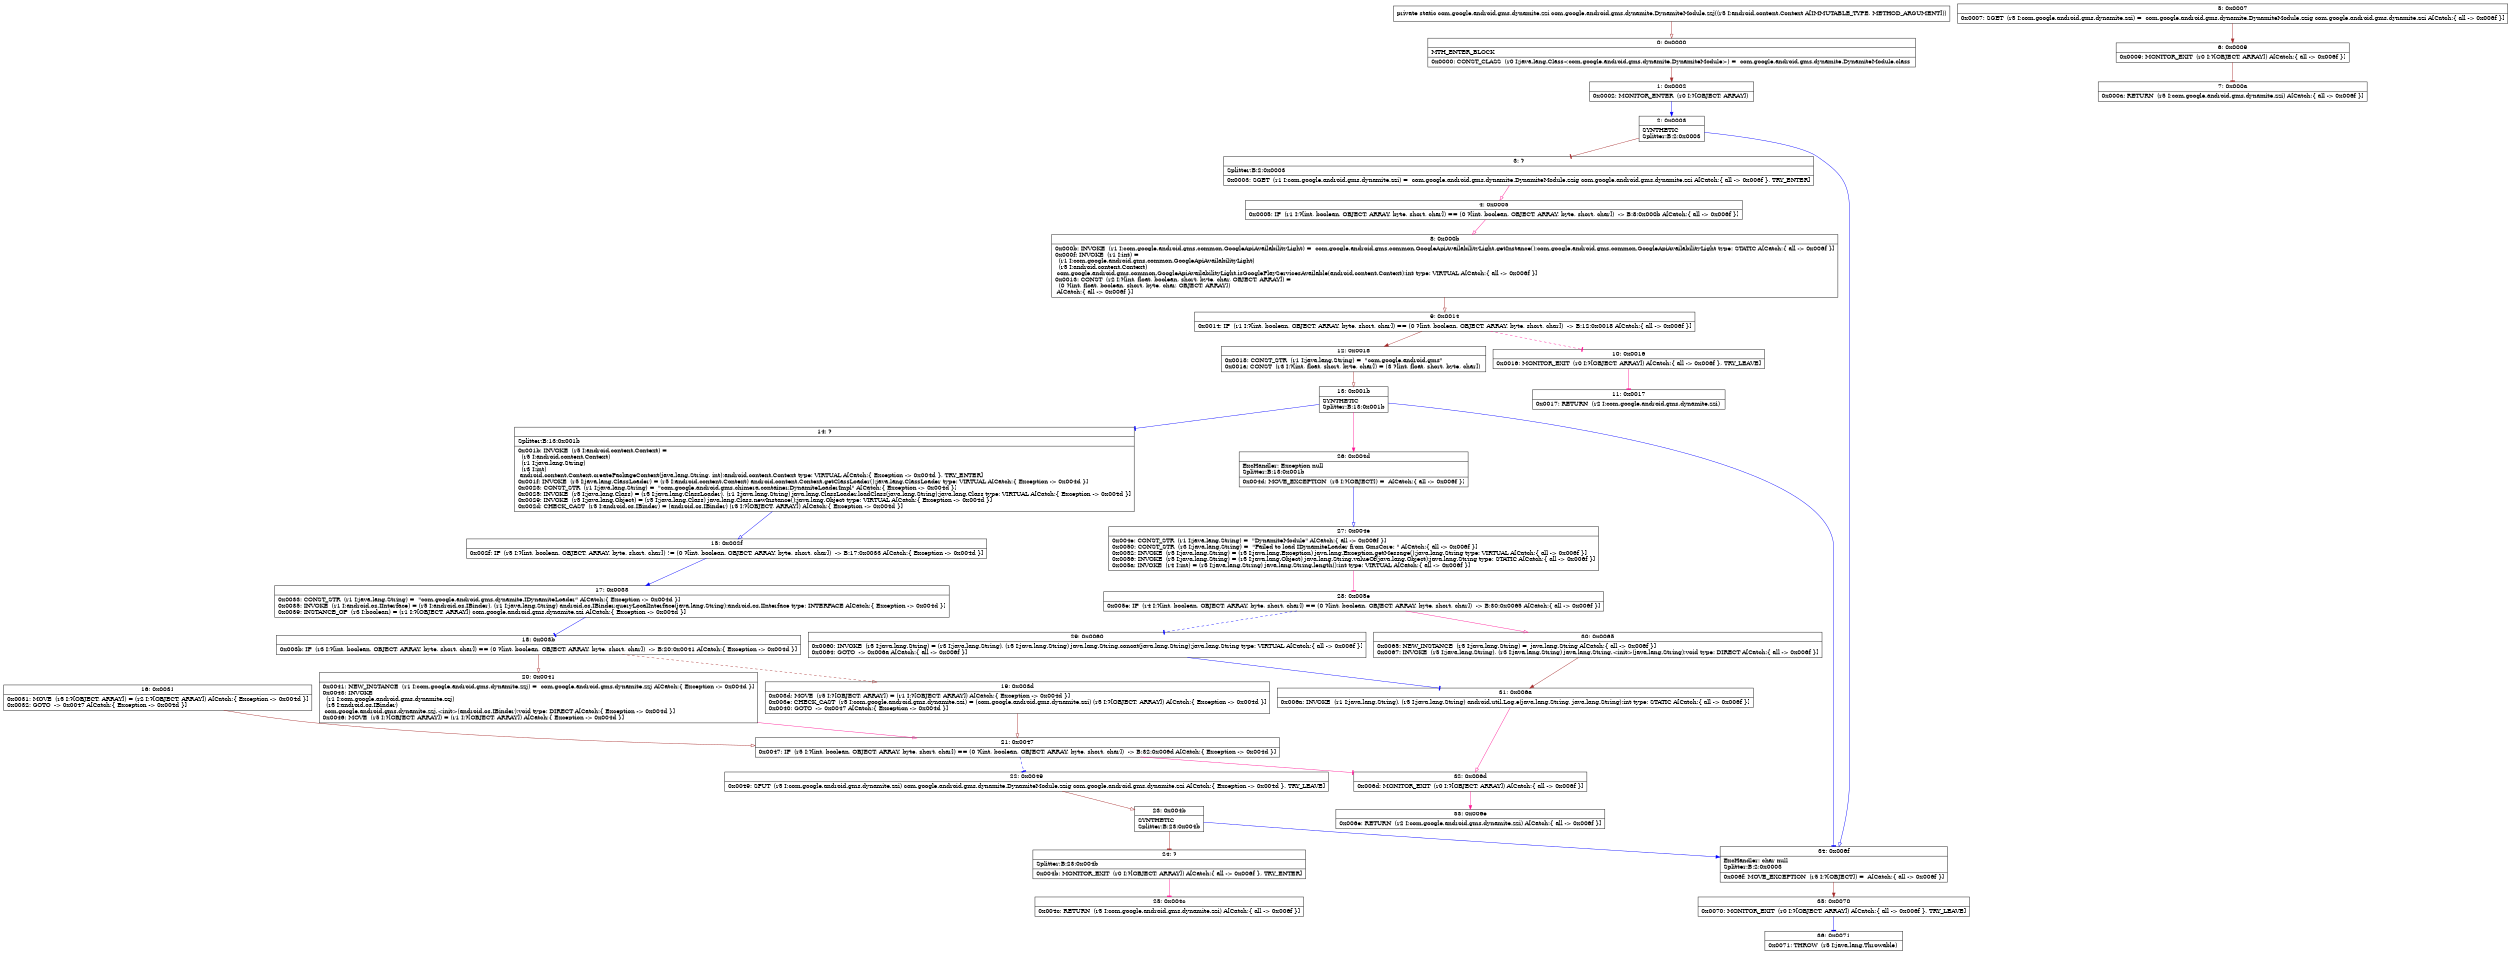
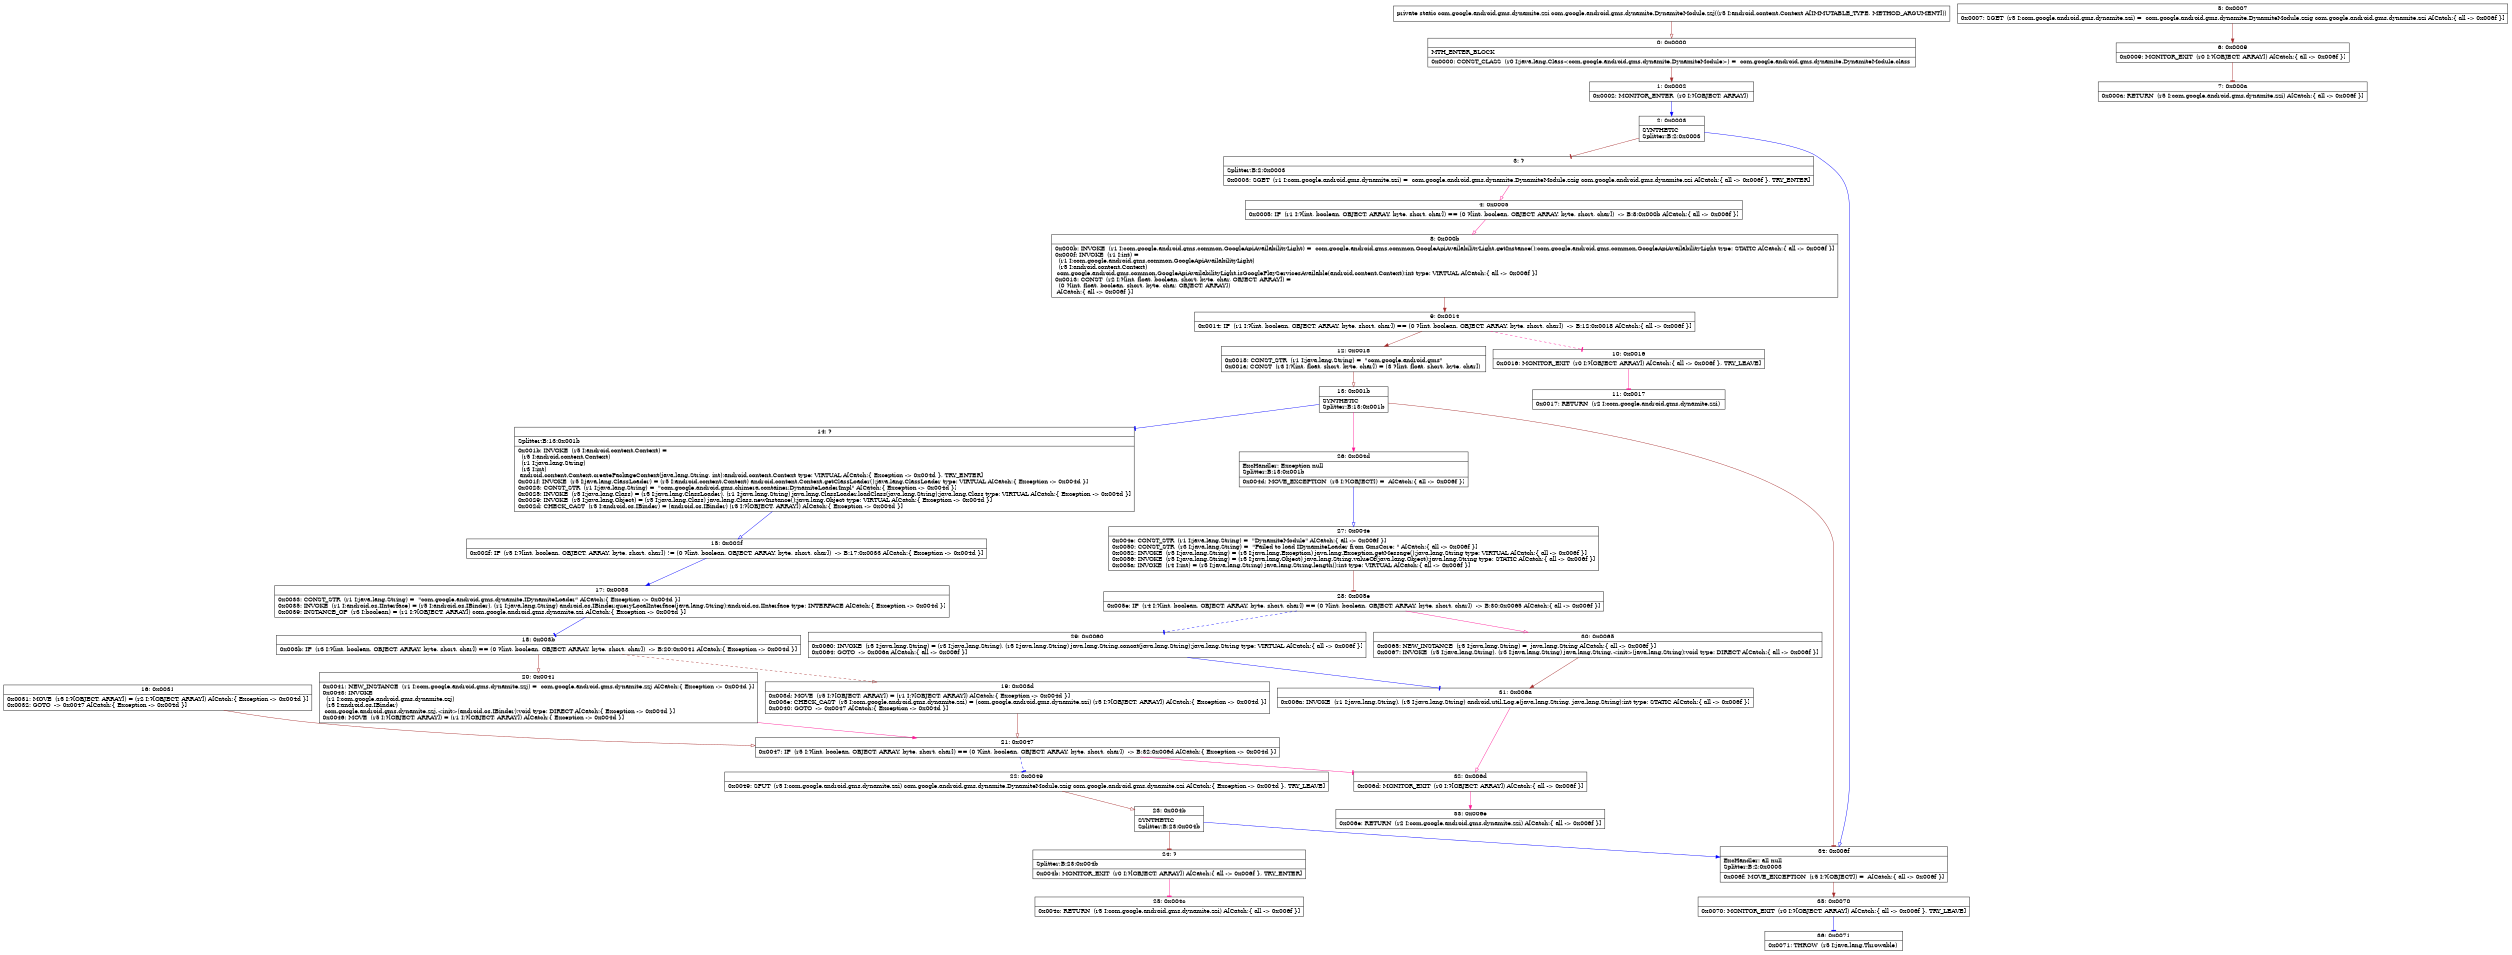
edge "8: 0x000b" -> "9: 0x0014": arrowhead onormal -> normal
edge "13: 0x001b" -> "34: 0x006f": color blue -> brown
edge "27: 0x004e" -> "28: 0x005e": color deeppink -> brown
edge "20: 0x0041" -> "21: 0x0047": arrowhead onormal -> normal
node "34: 0x006f": text "ExcHandler: char null" -> "ExcHandler: all null"
